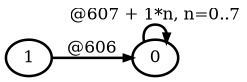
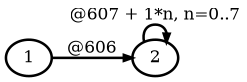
node "0": label "0" -> "2"
